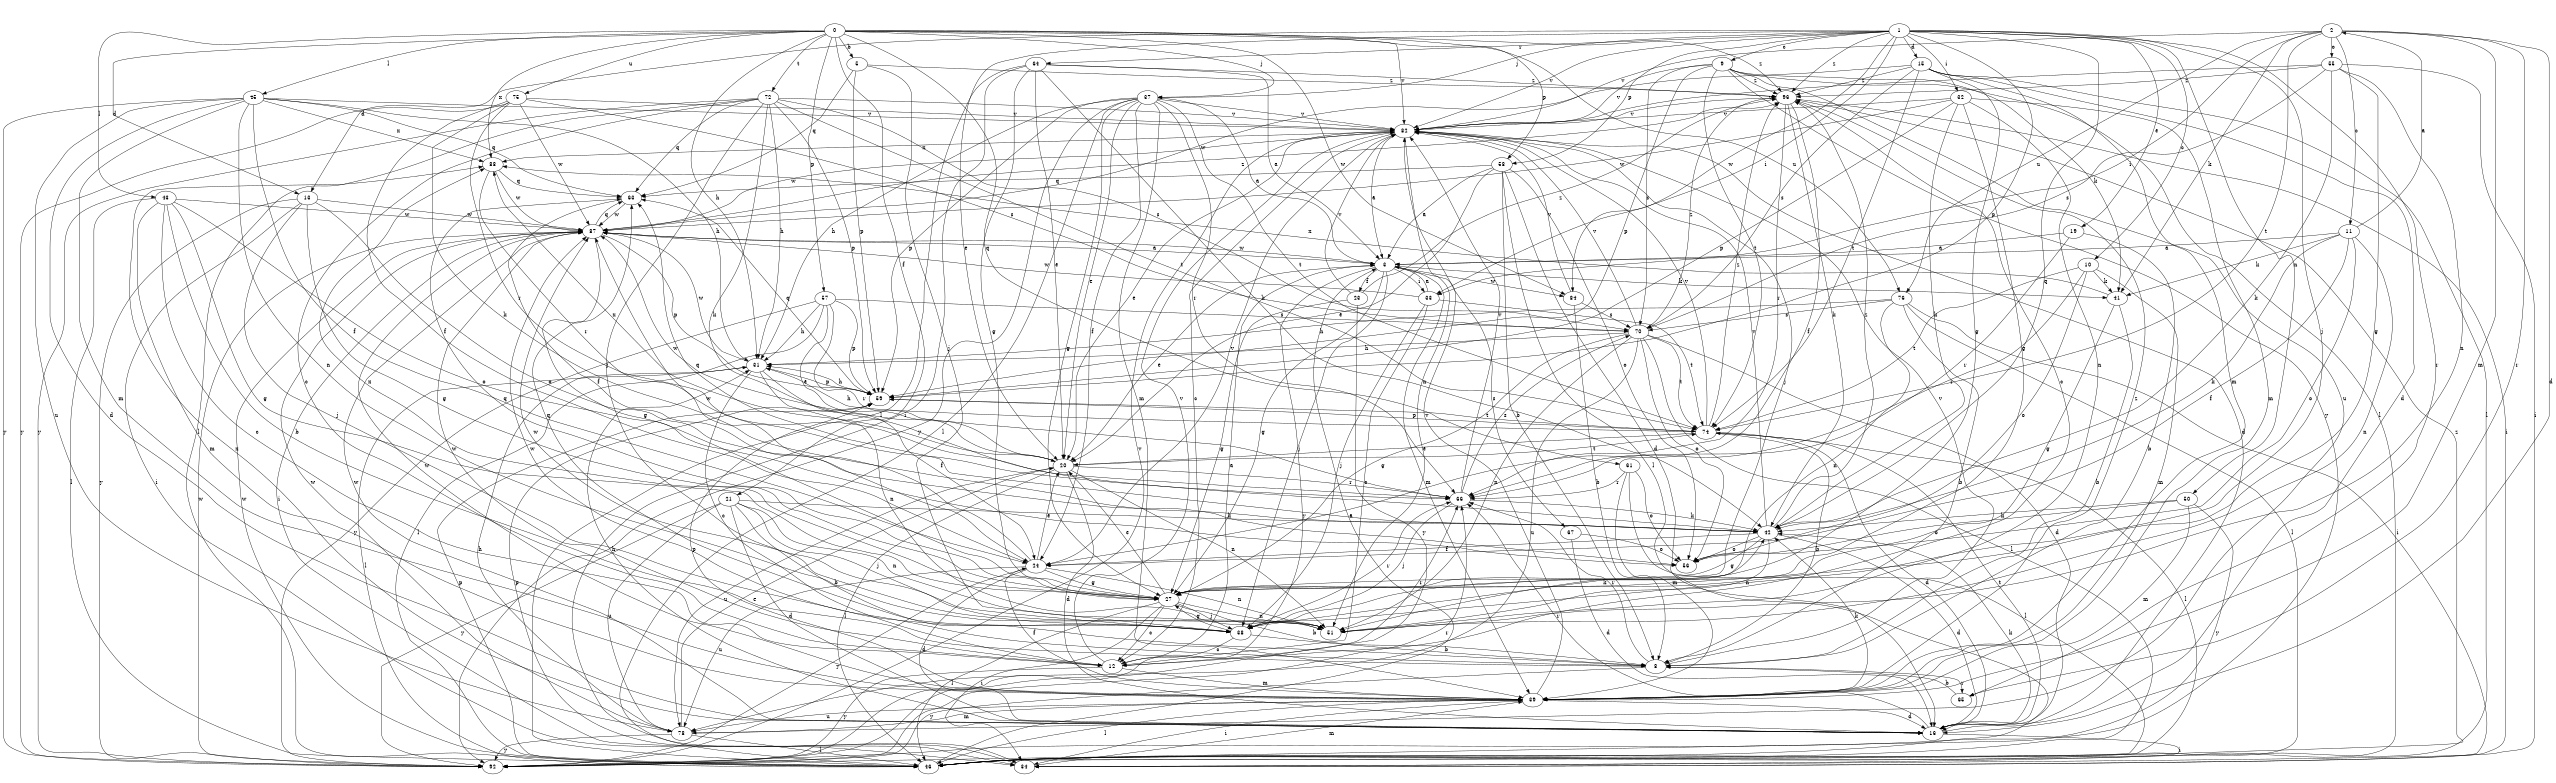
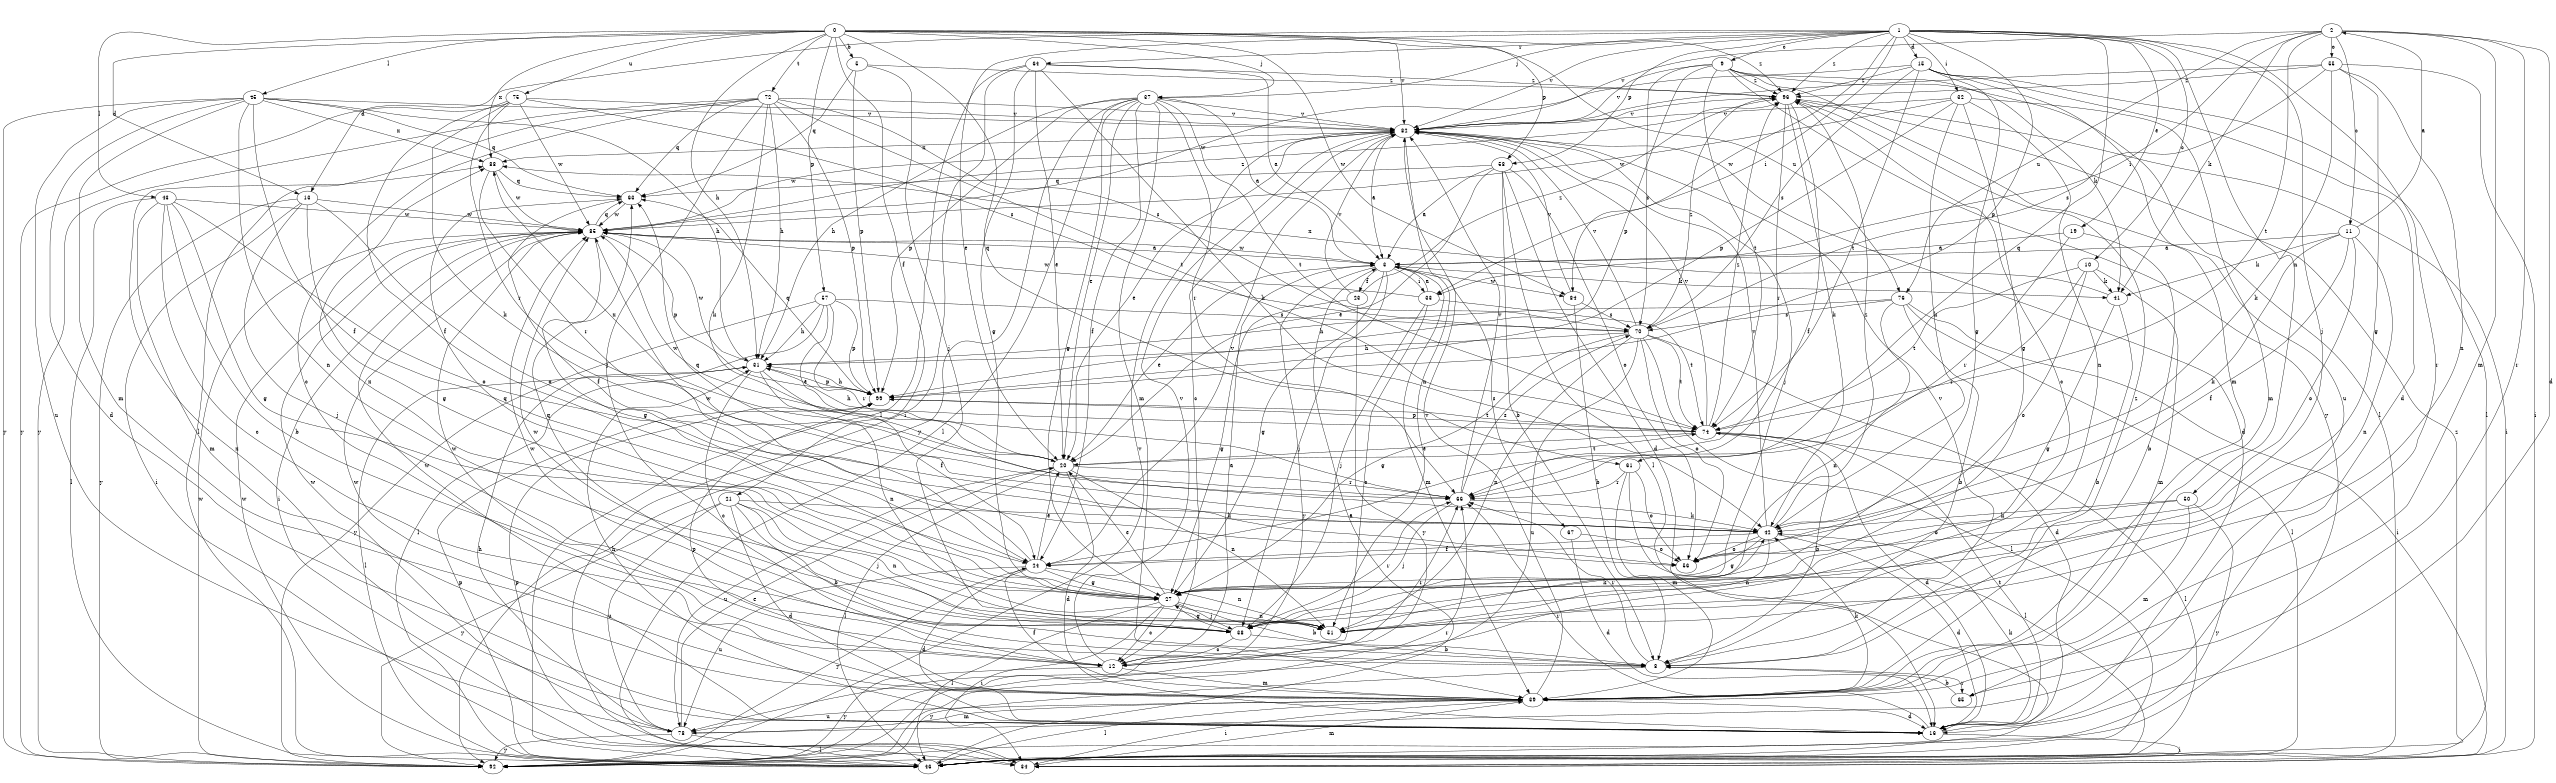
node "87": label "87" -> "85"
edge "1" -> "42": now "1" -> "61"
node "59": label "59" -> "99"
